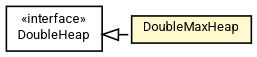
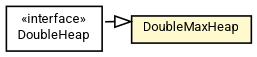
edge "DoubleMaxHeap" -> "DoubleHeap": reversed
